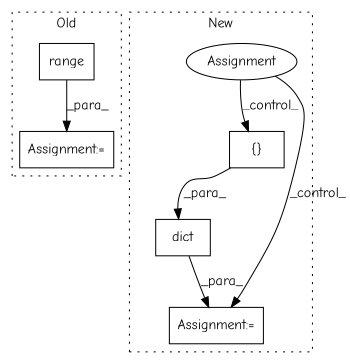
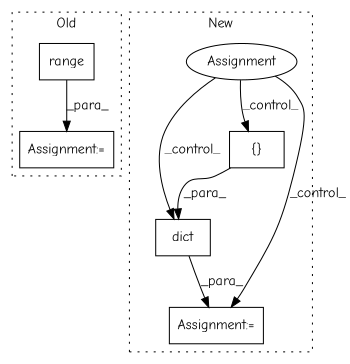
edge "Assignment" -> "dict": added, label "_control_"
